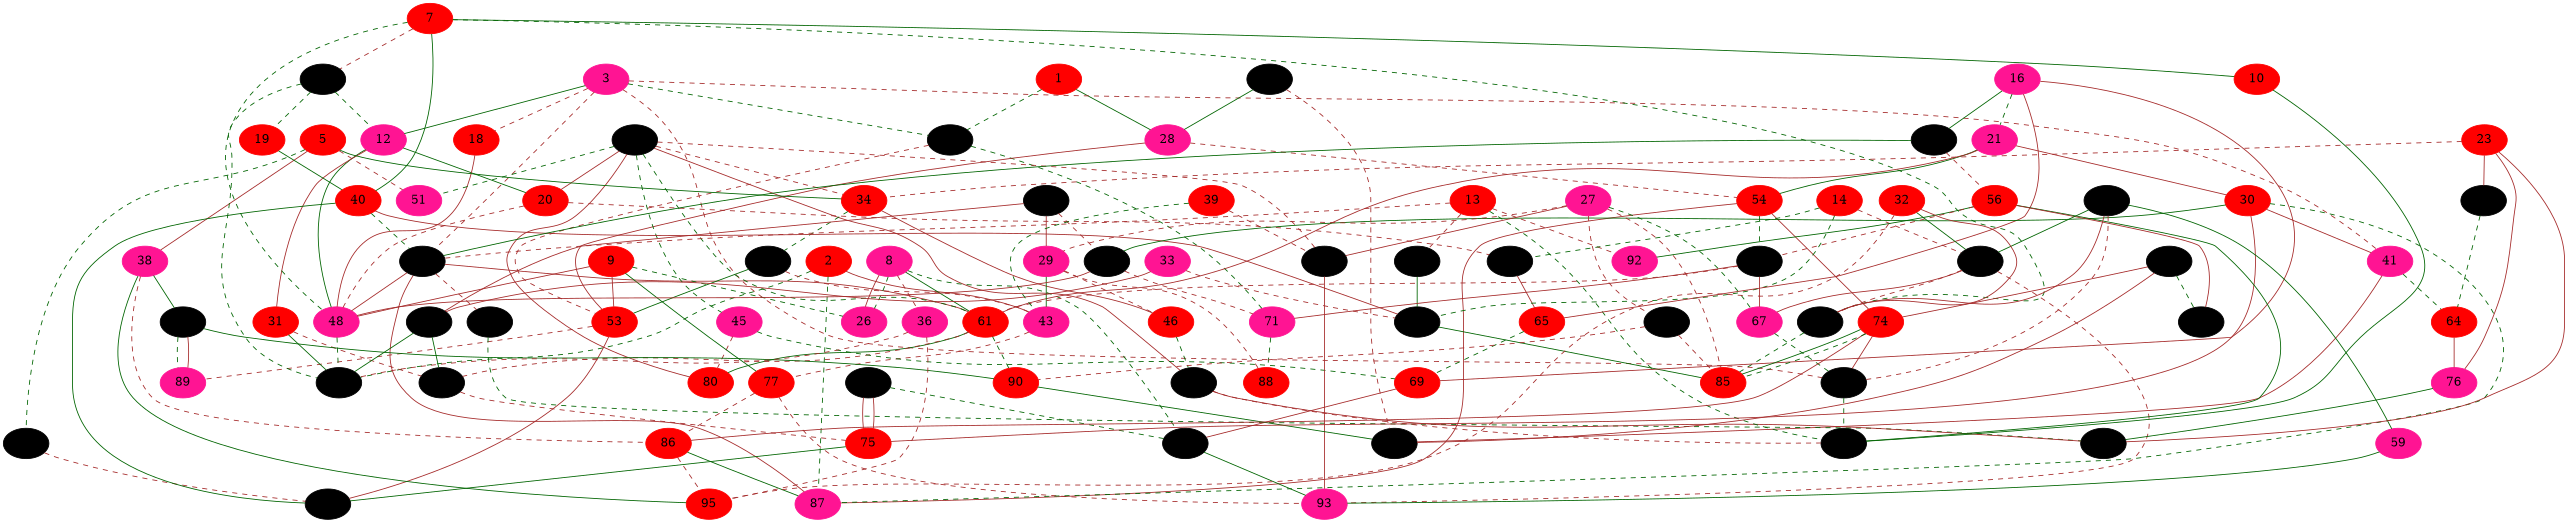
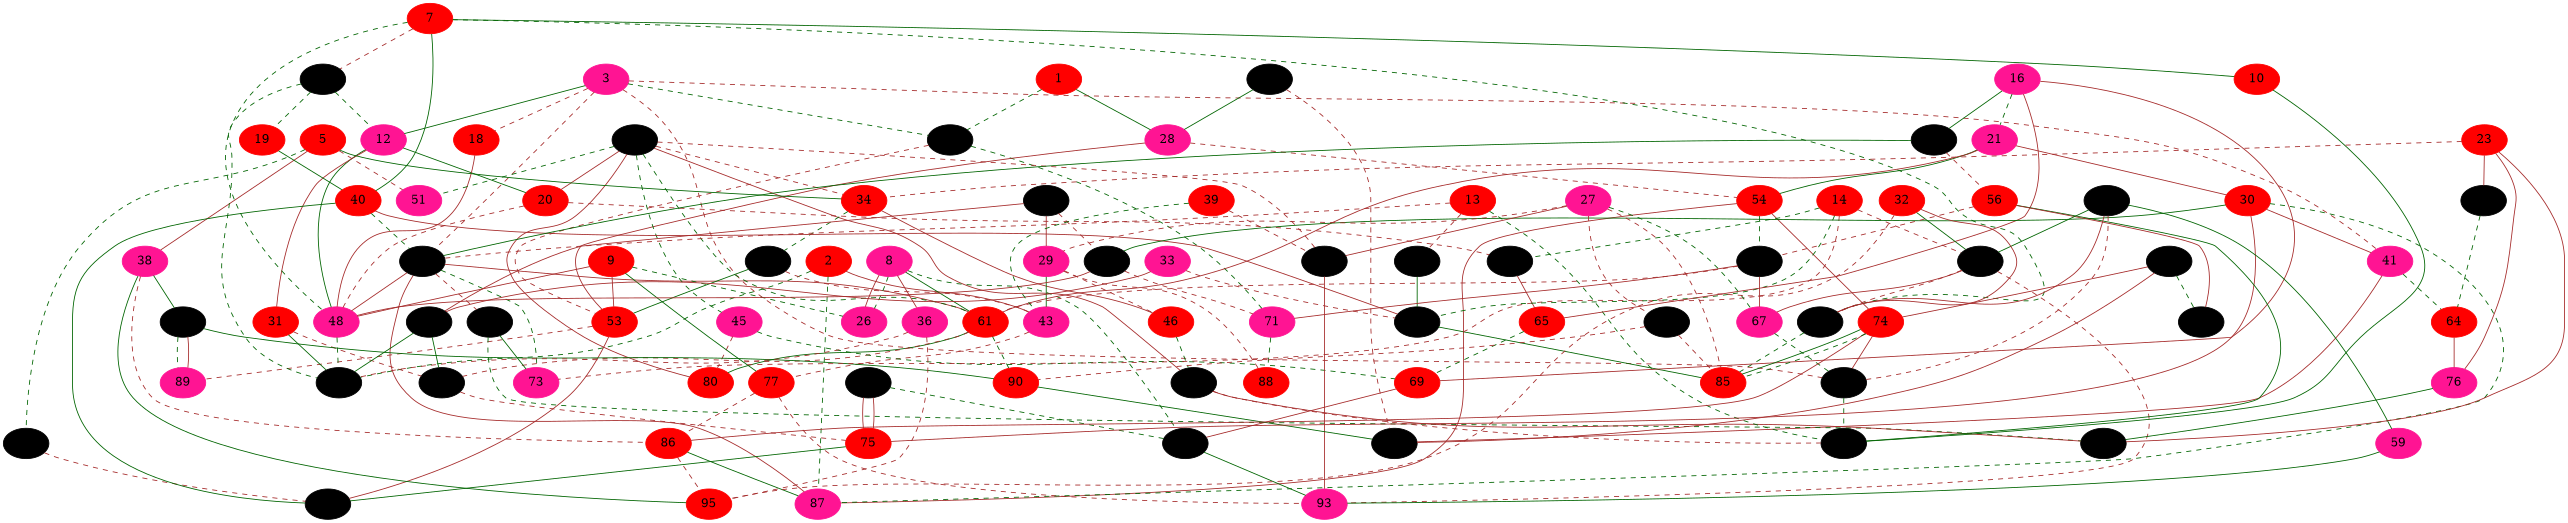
node "92": removed
edge "8" -- "36": style dashed -> solid
node "73": added
